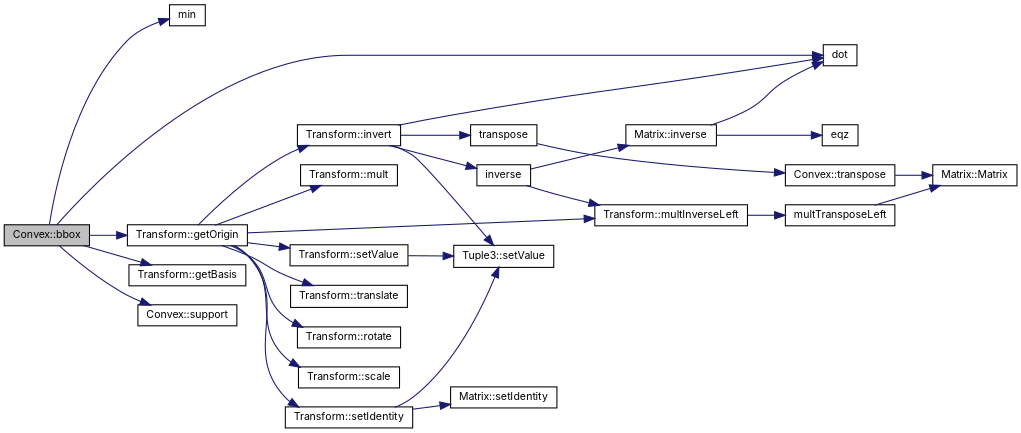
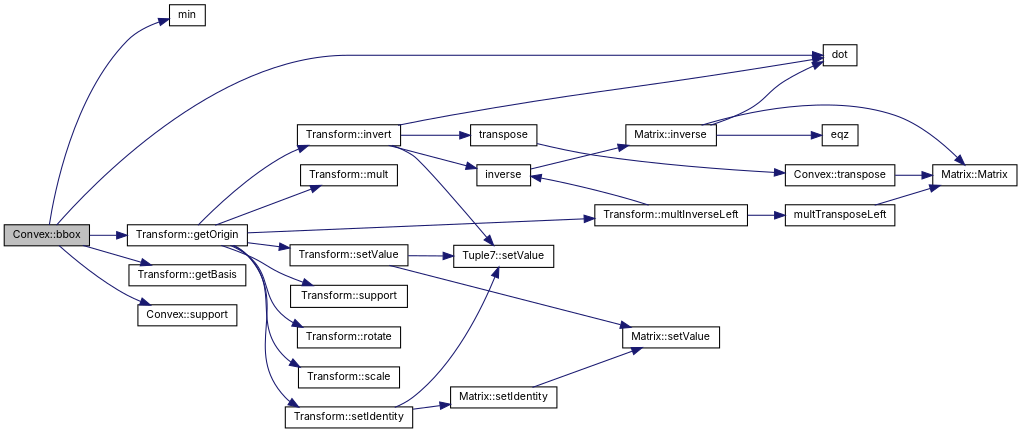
edge "Matrix::inverse" -> "Matrix::Matrix": added
edge "inverse" -> "Transform::multInverseLeft": reversed
node "Tuple3::setValue": label "Tuple3::setValue" -> "Tuple7::setValue"
node "Transform::translate": label "Transform::translate" -> "Transform::support"
node "Matrix::setValue": added
